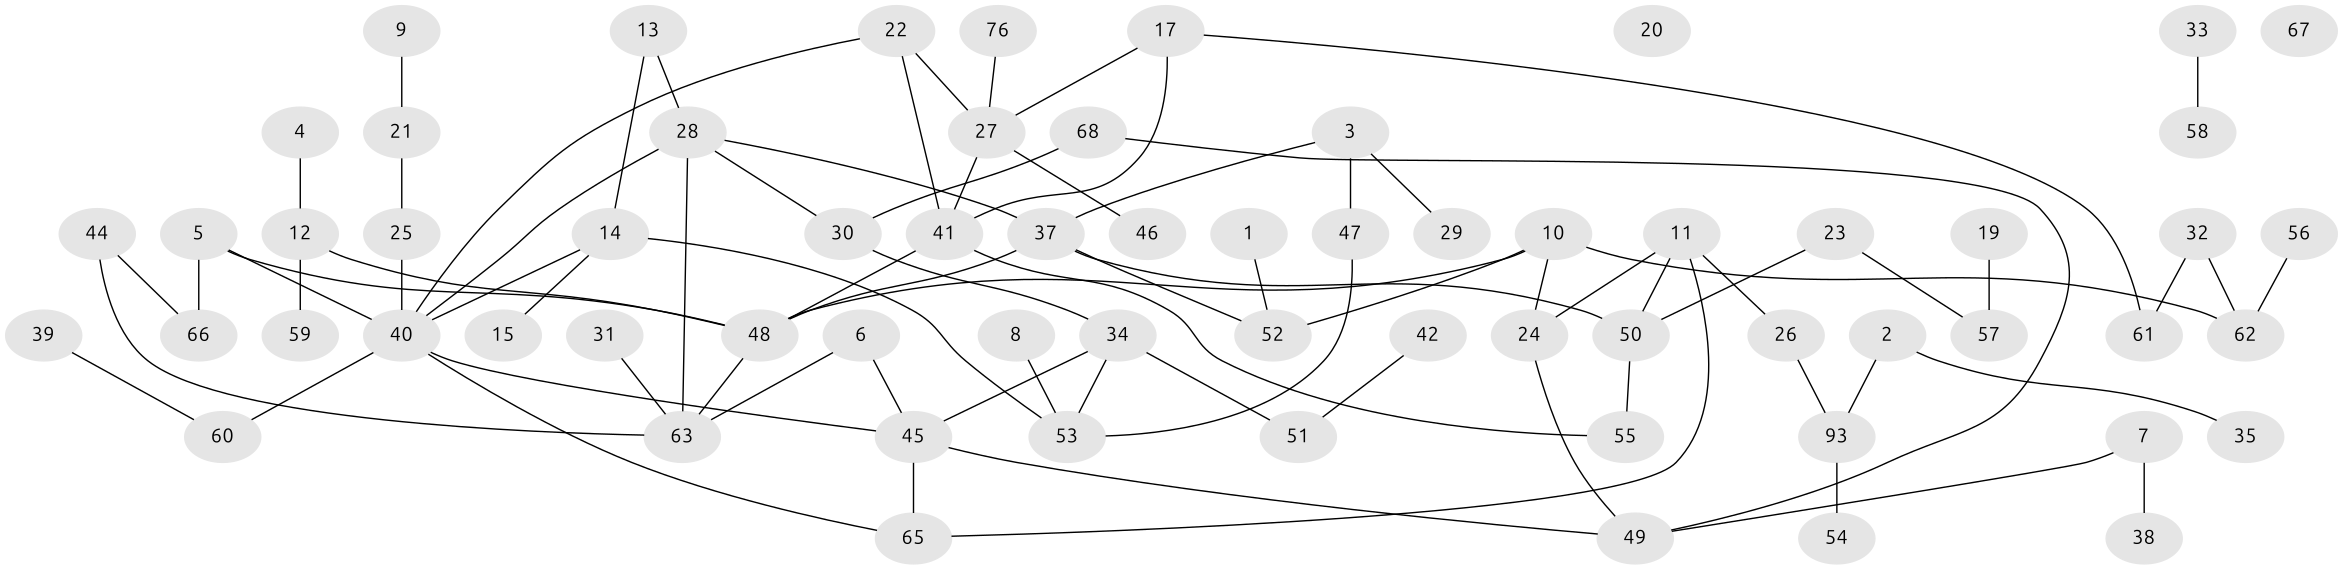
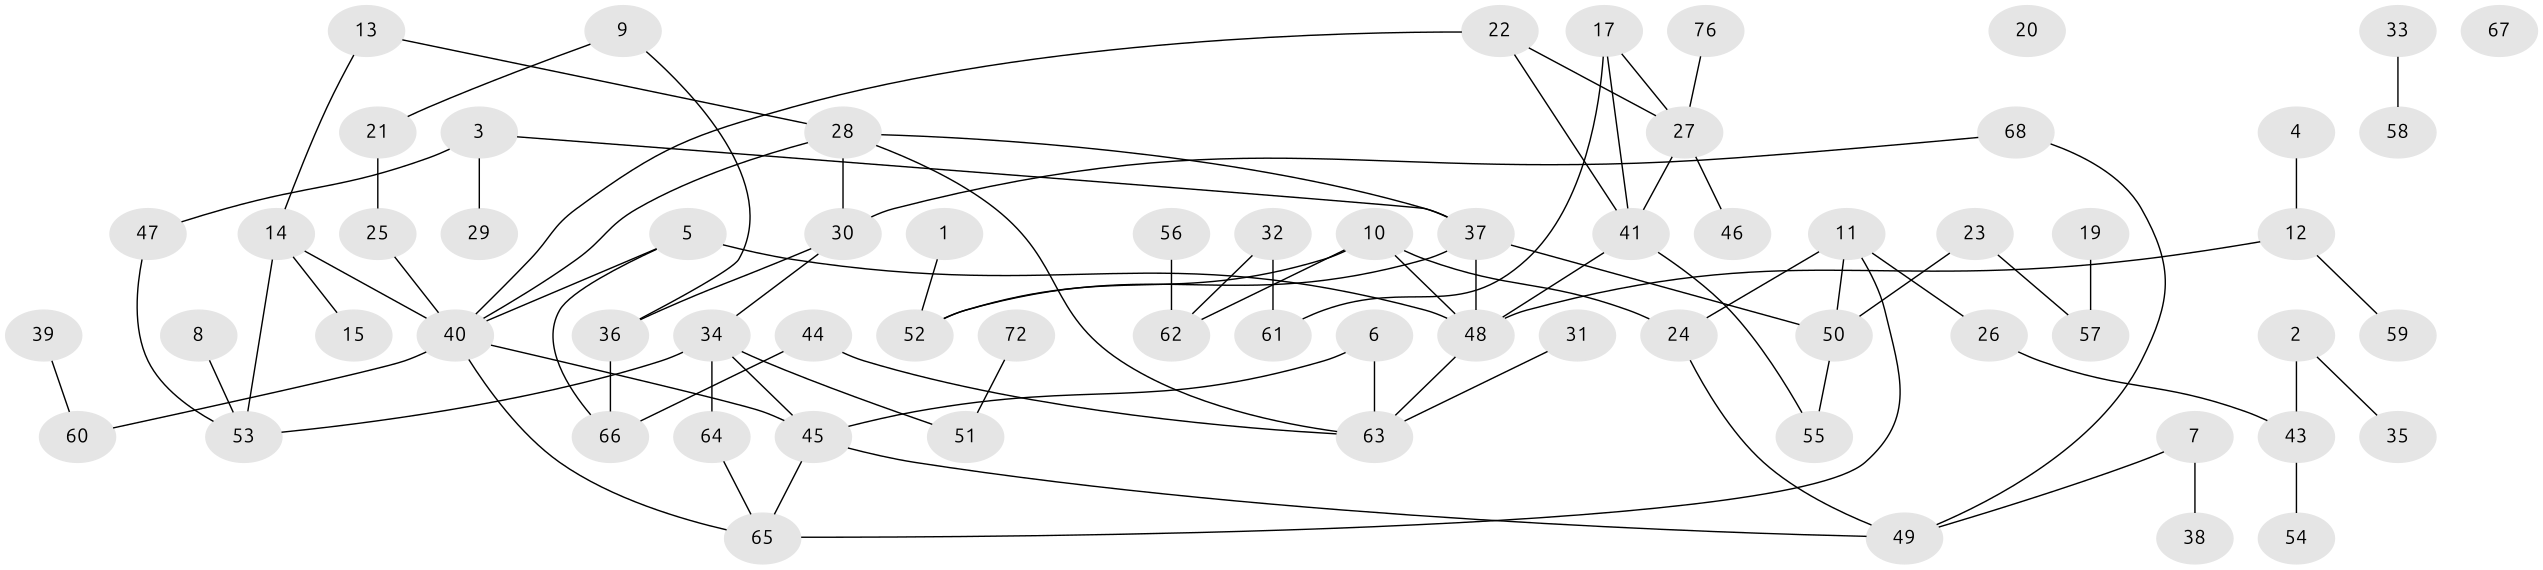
node "36": added
node "42": label "42" -> "72"
node "64": added
node "93": label "93" -> "43"
